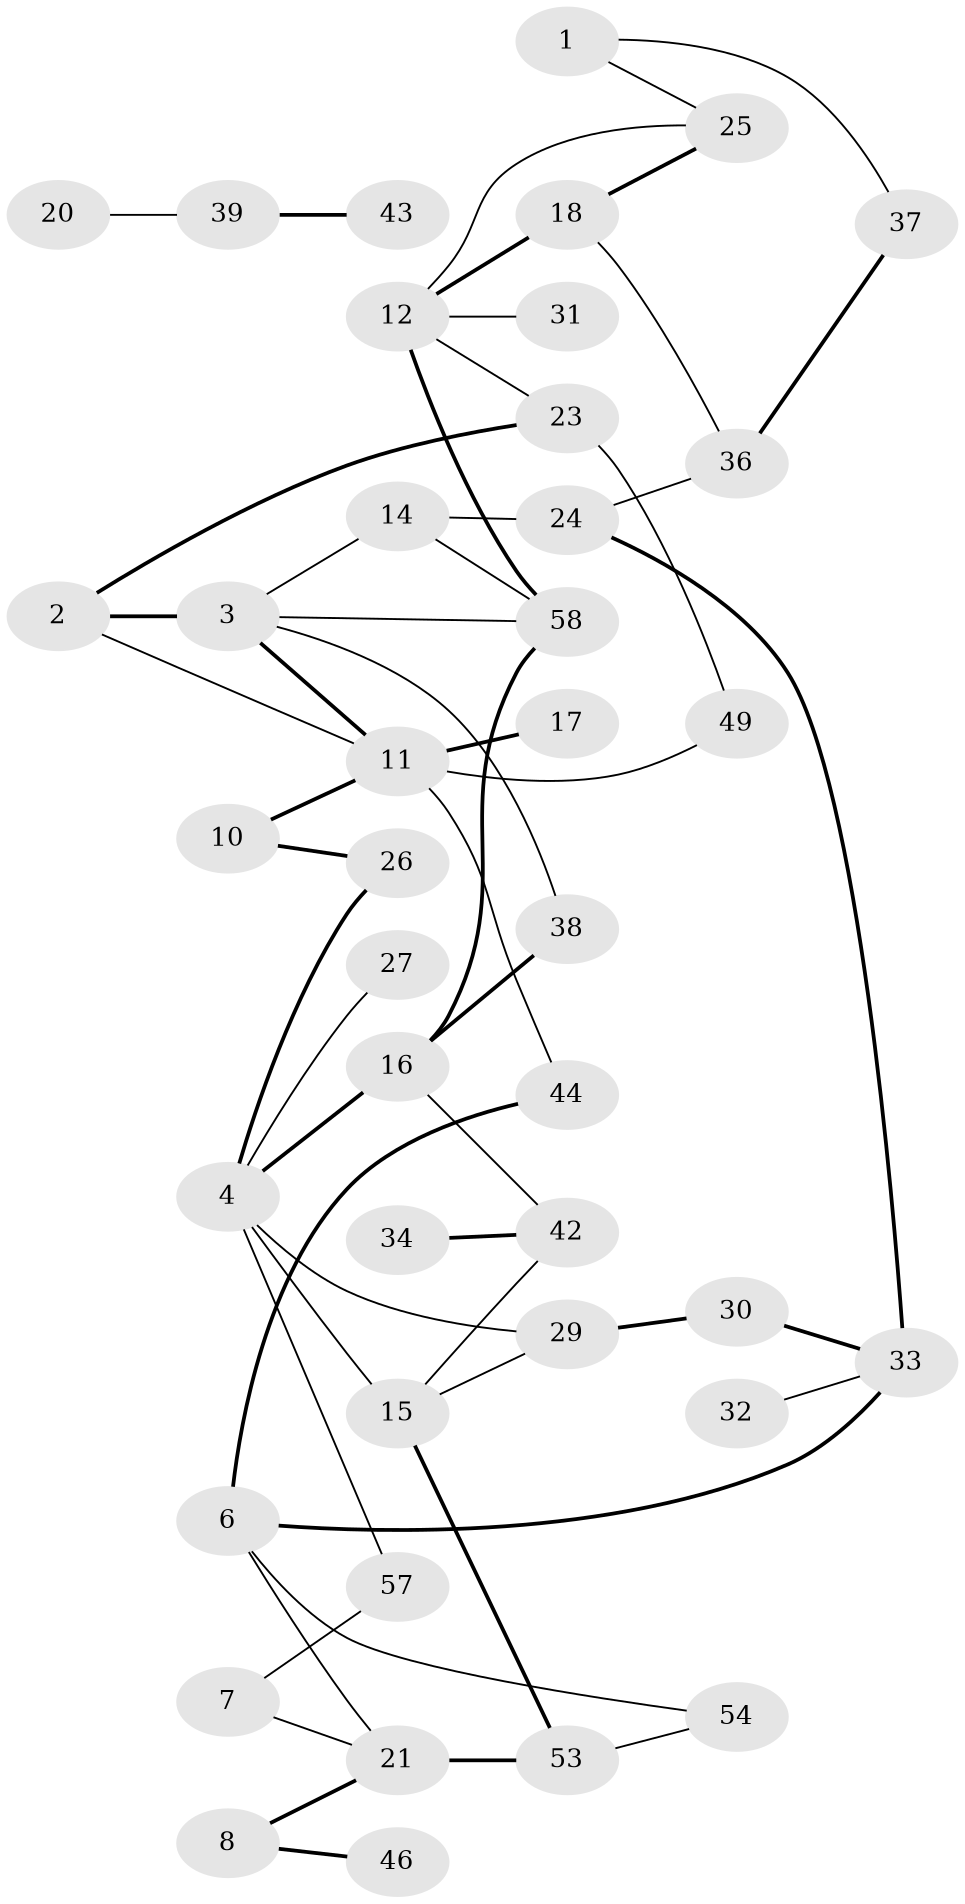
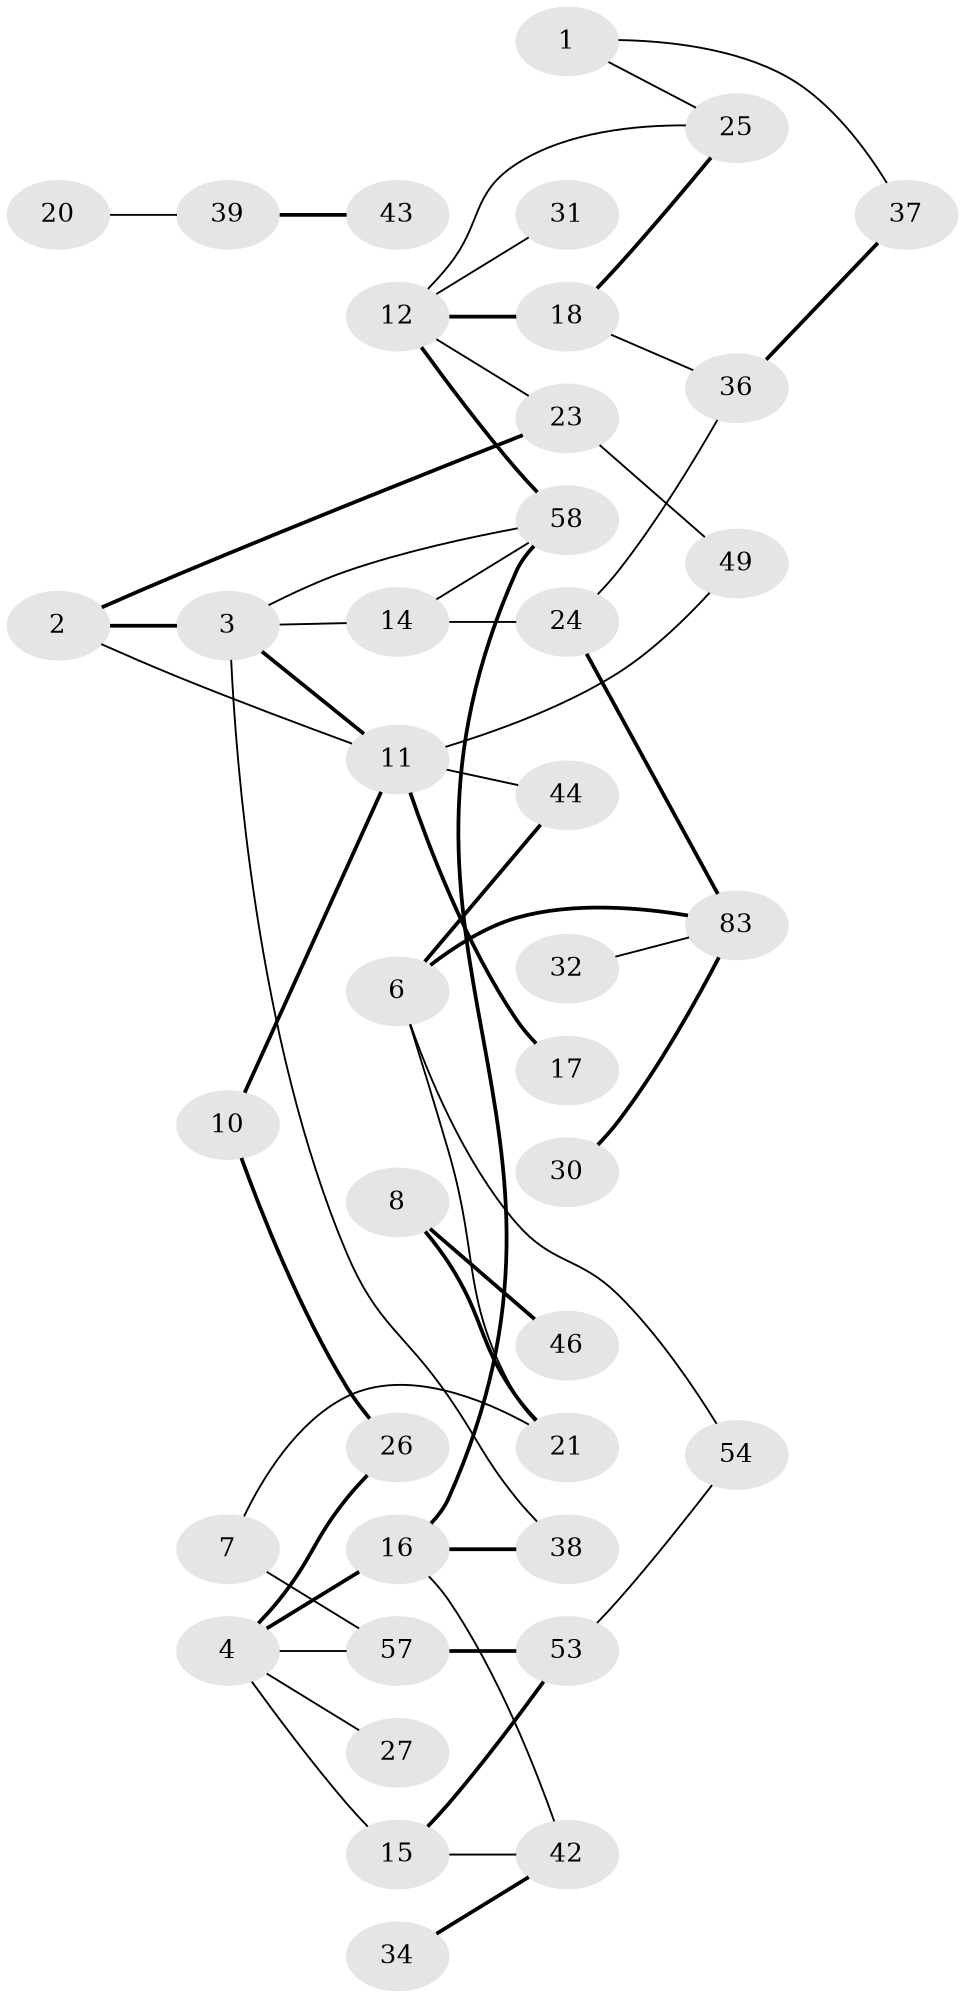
node "29": removed
node "33": label "33" -> "83"
edge "21" -- "53": now "57" -- "53"
